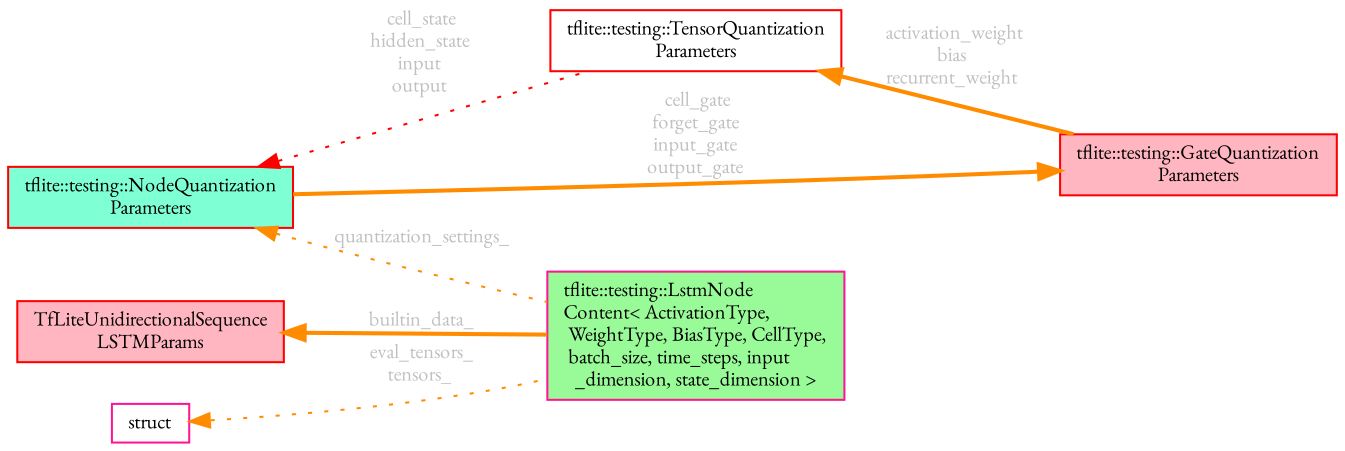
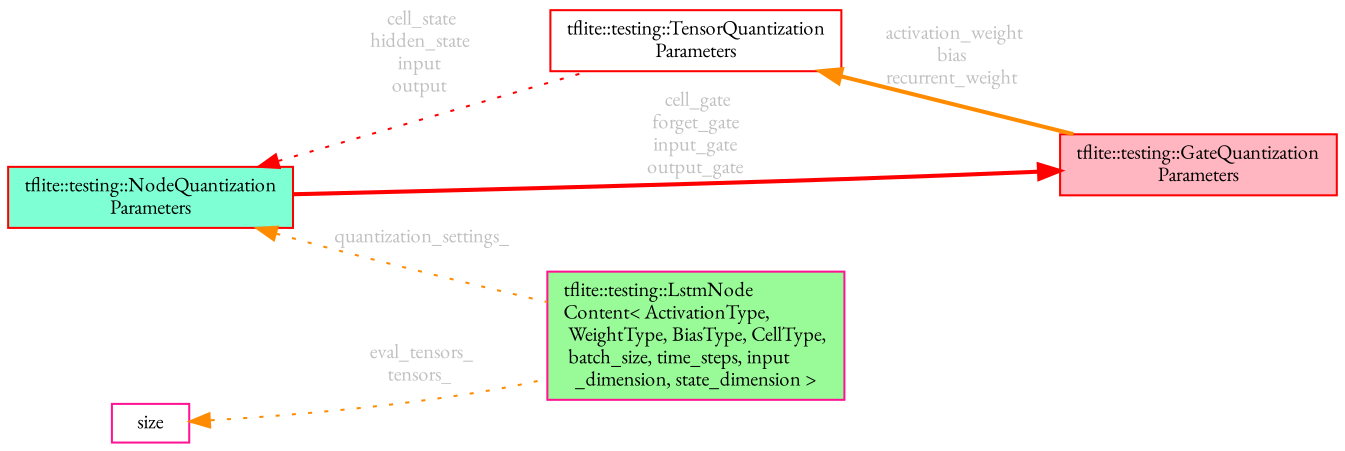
edge "tflite::testing::NodeQuantization Parameters" -> "tflite::testing::GateQuantization Parameters": color darkorange -> red
node "TfLiteUnidirectionalSequence LSTMParams": removed
node "struct": label "struct" -> "size"
